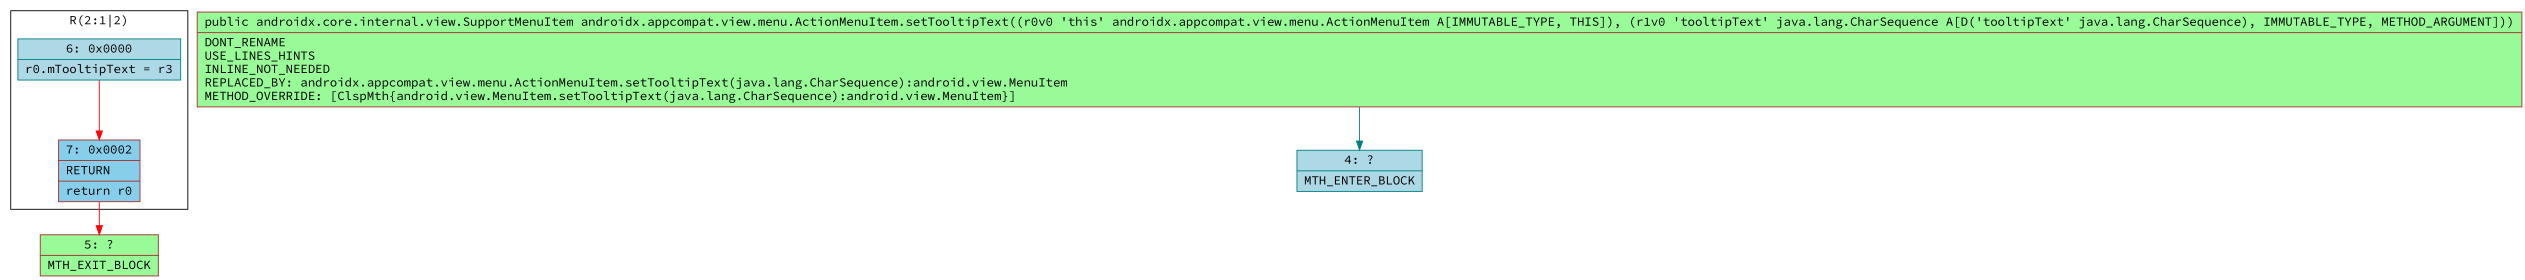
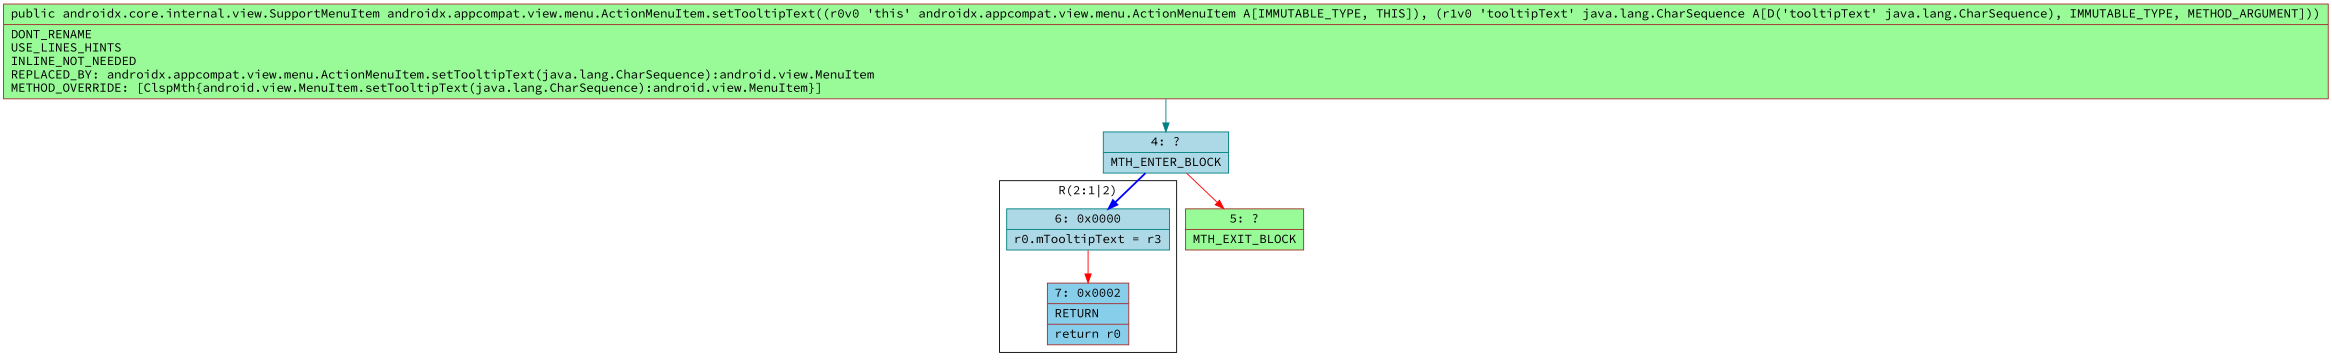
edge "4: ?" -> "6: 0x0000": added
edge "7: 0x0002" -> "5: ?": now "4: ?" -> "5: ?"
